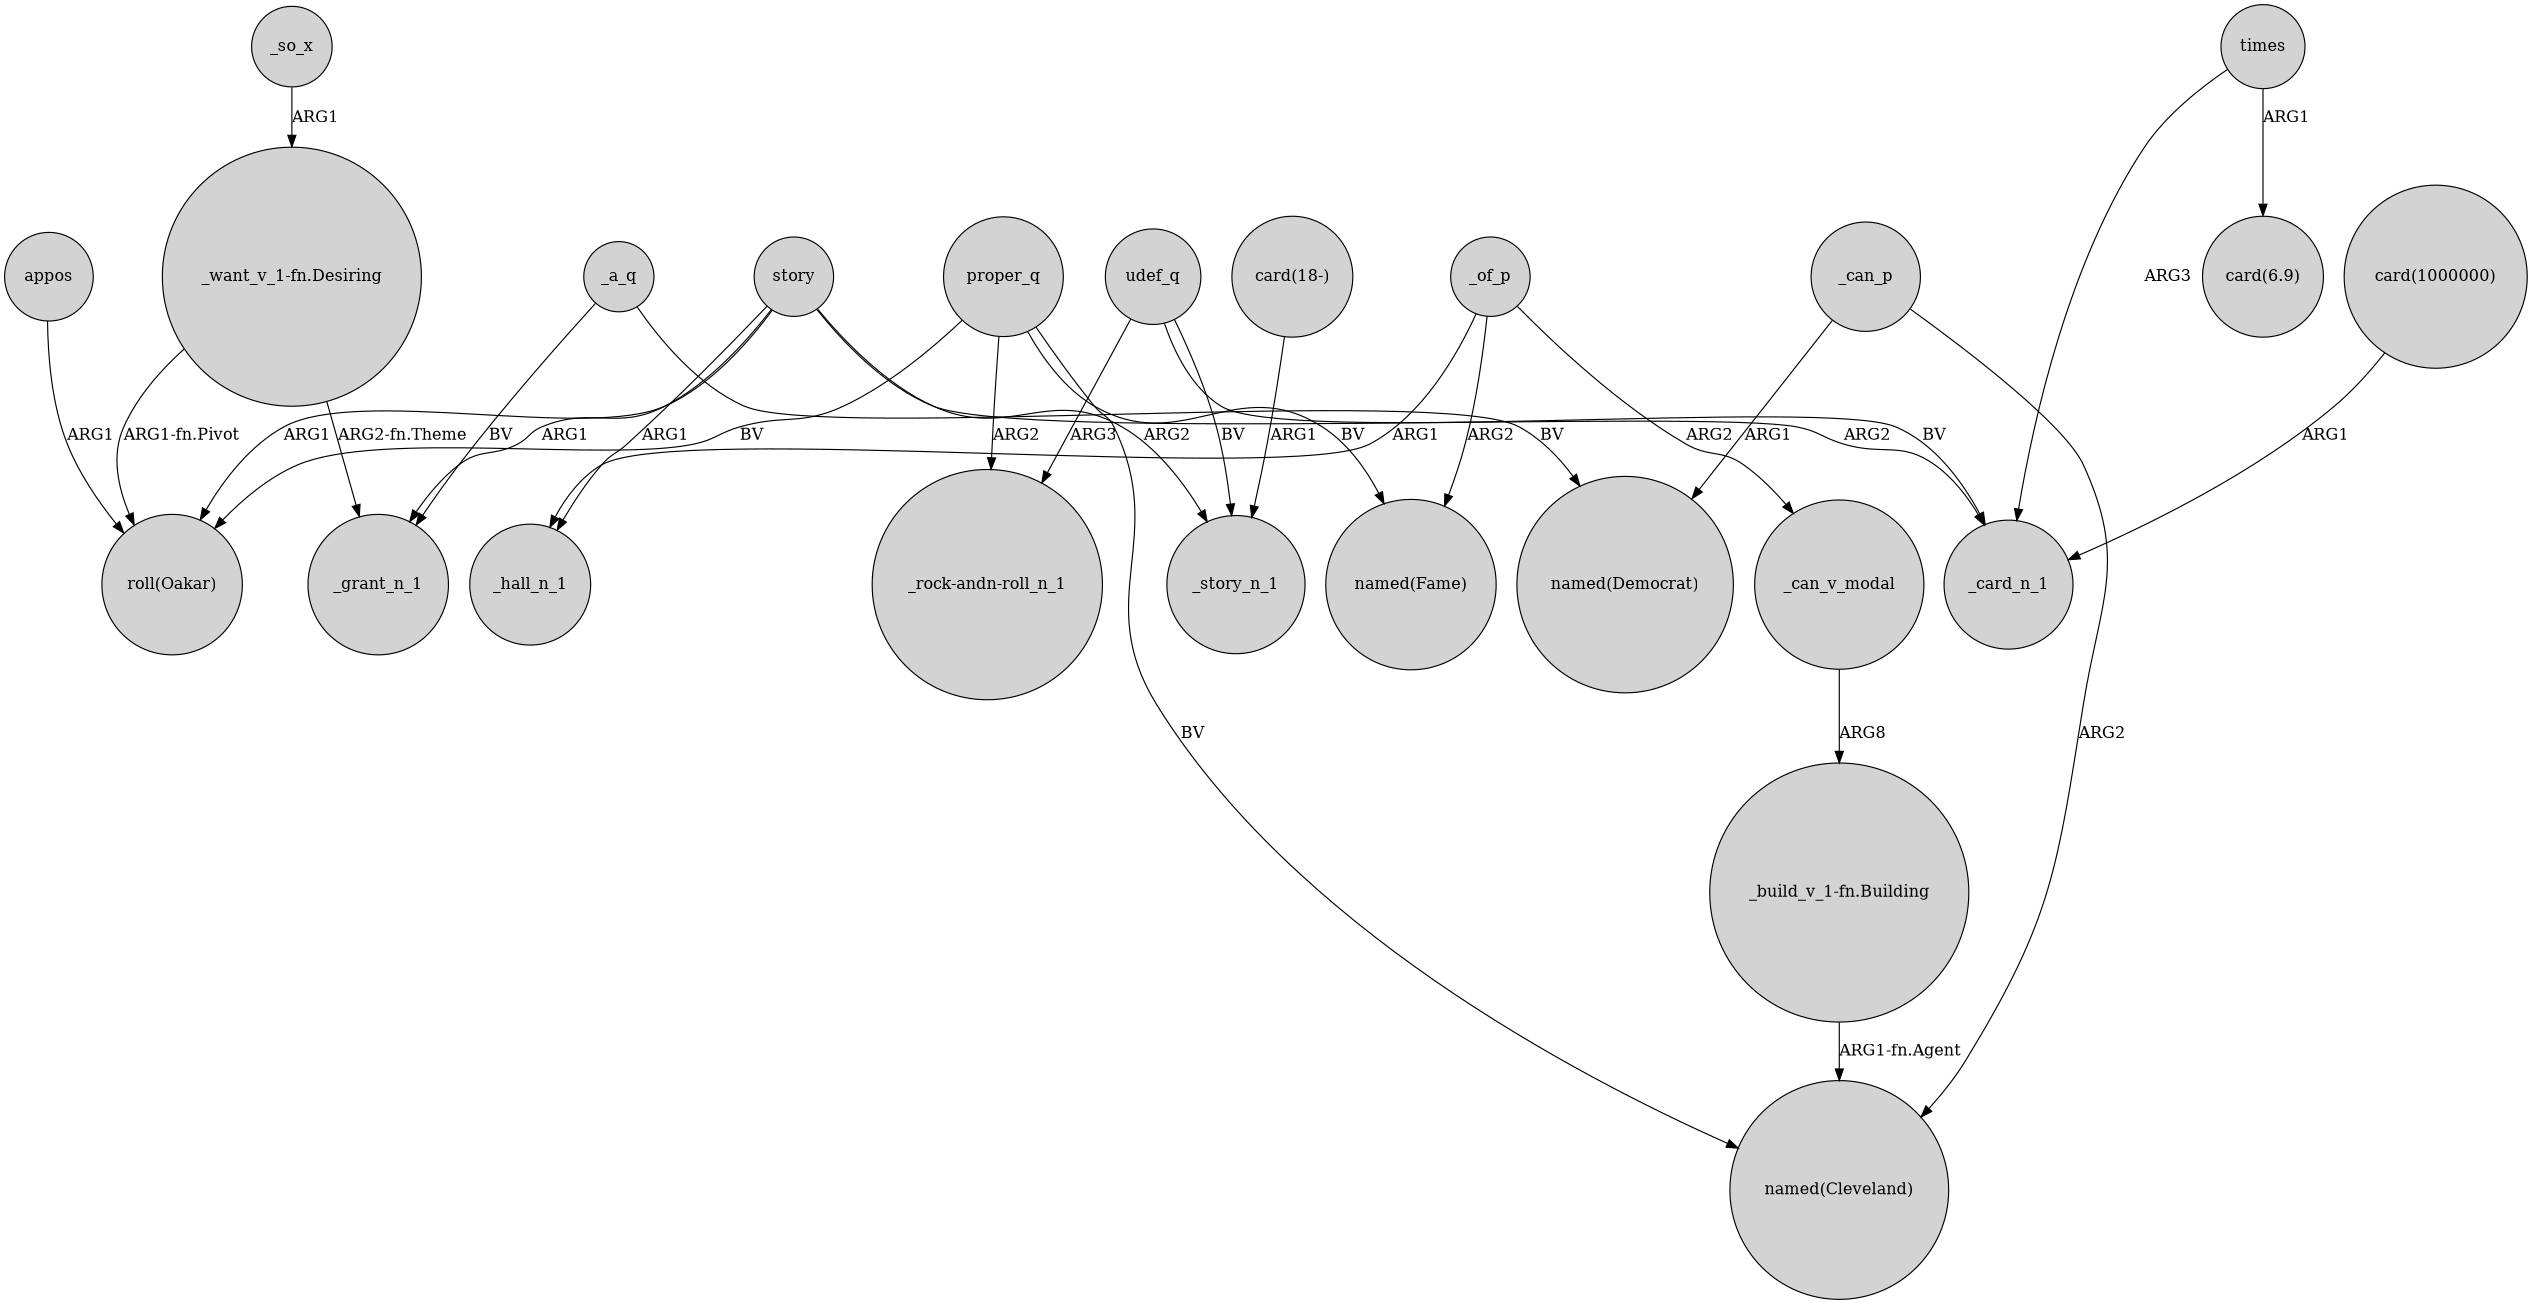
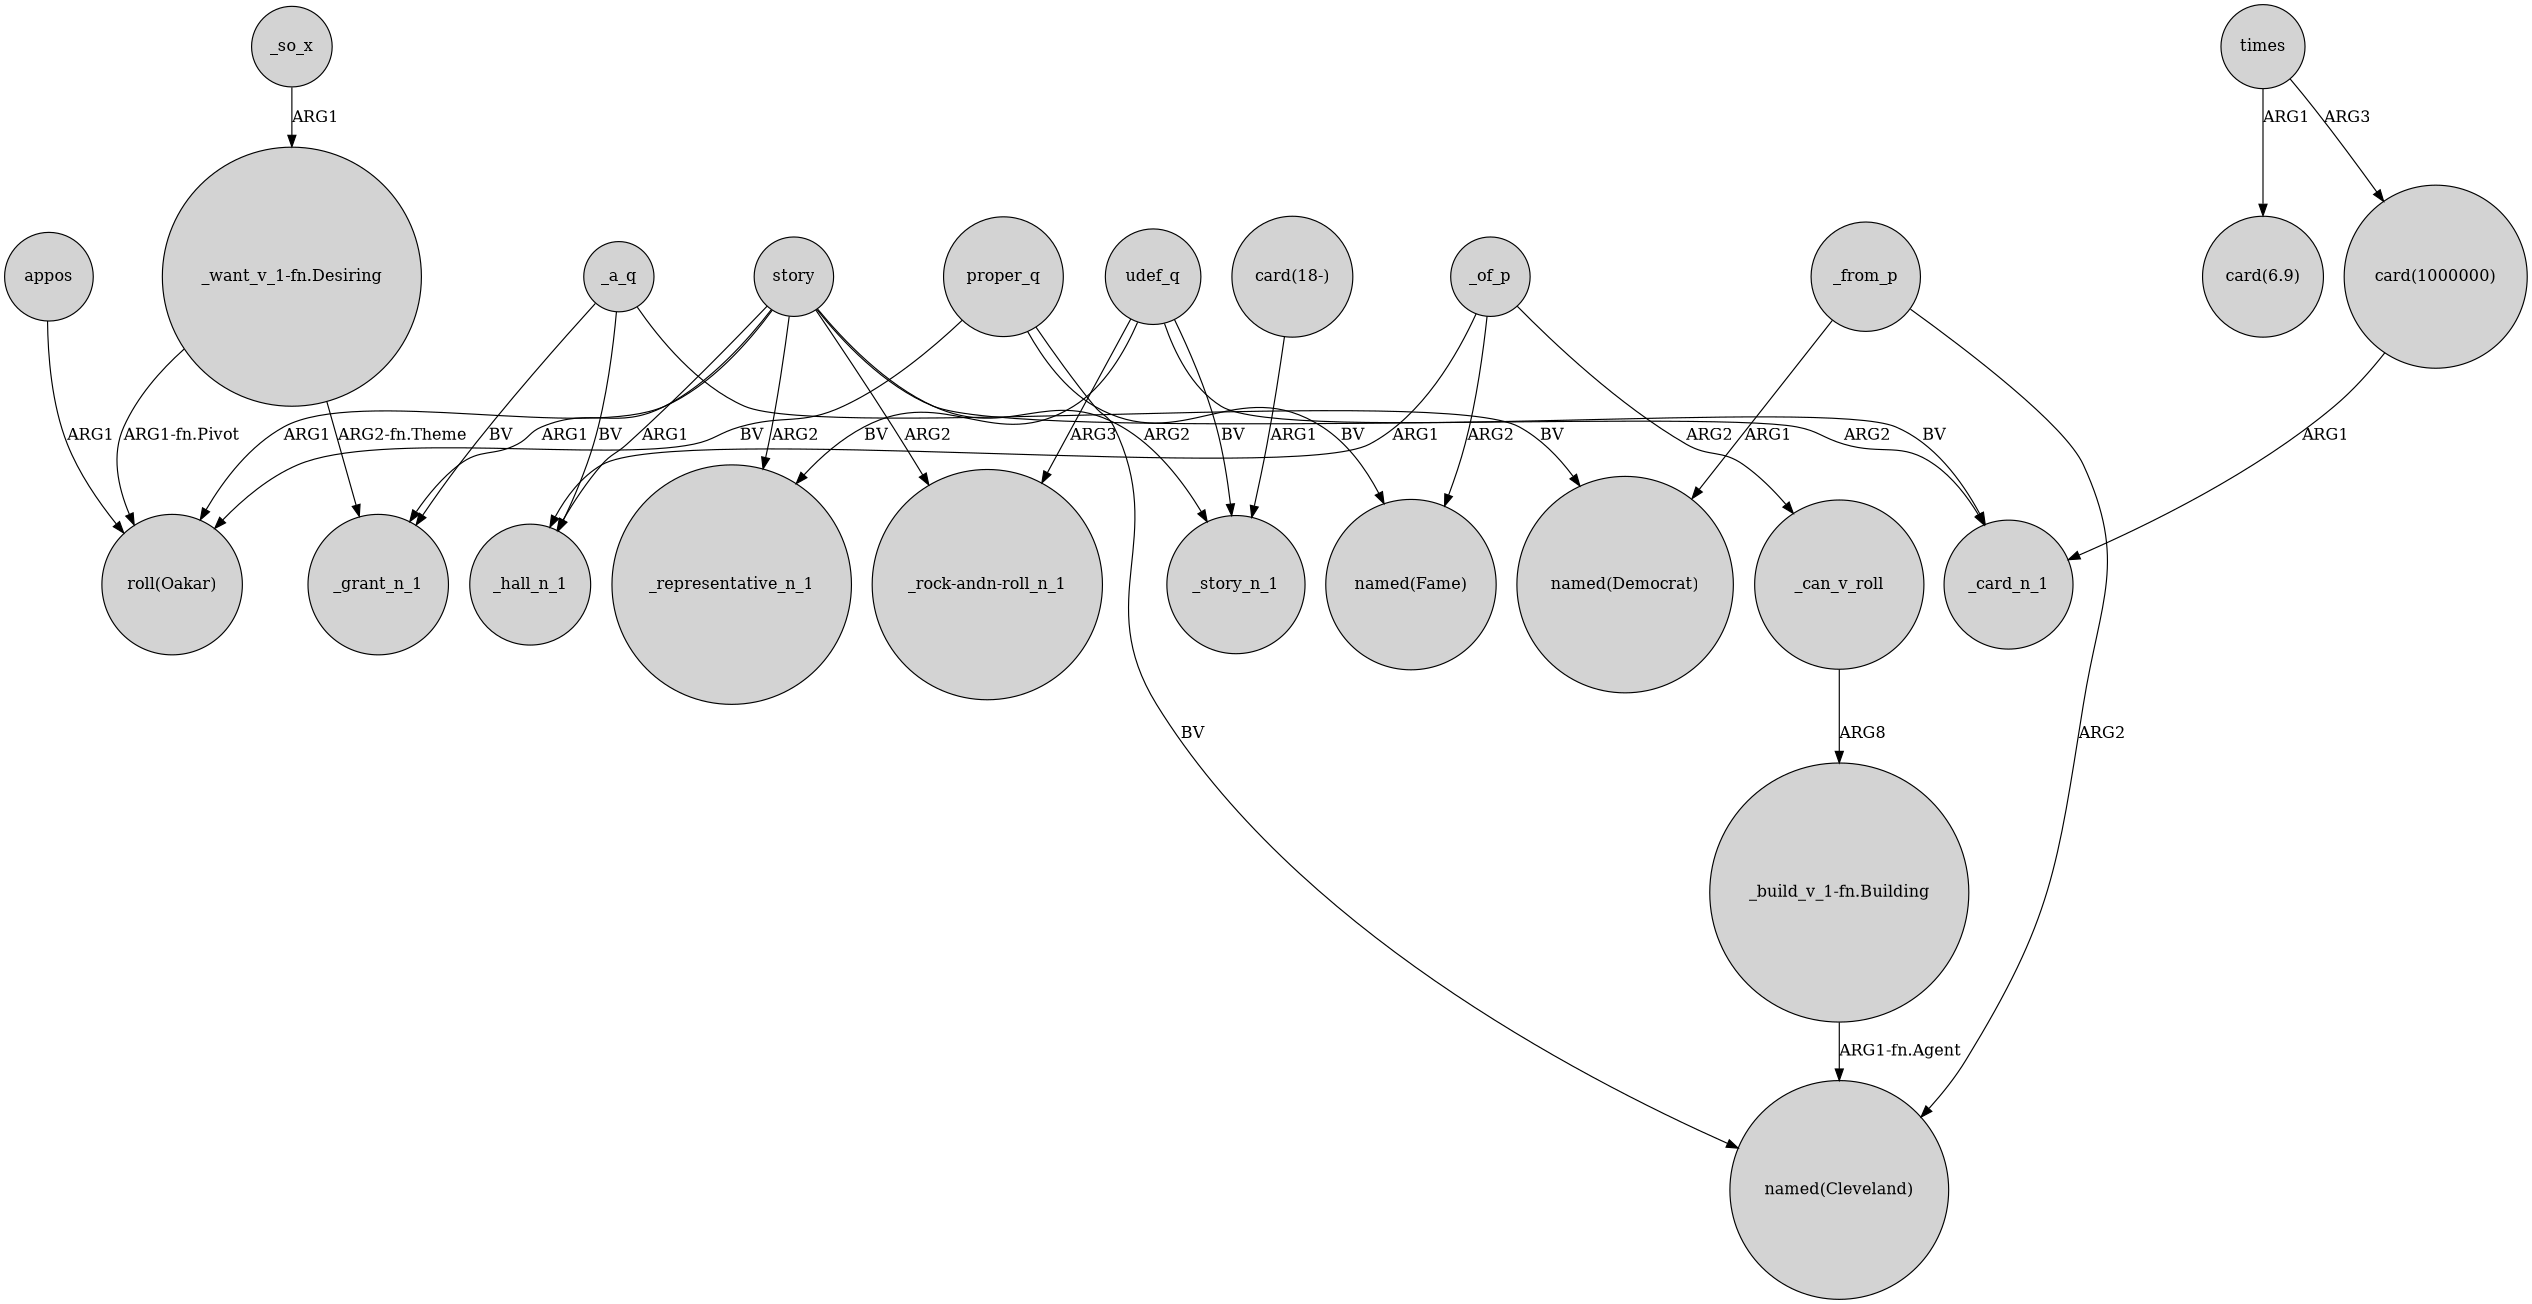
edge "times" -> "_card_n_1": now "times" -> "card(1000000)"
node "_can_p": label "_can_p" -> "_from_p"
edge "proper_q" -> "_rock-andn-roll_n_1": now "story" -> "_rock-andn-roll_n_1"
edge "_a_q" -> "_hall_n_1": added, label "BV"
node "_representative_n_1": added
node "_can_v_modal": label "_can_v_modal" -> "_can_v_roll"
